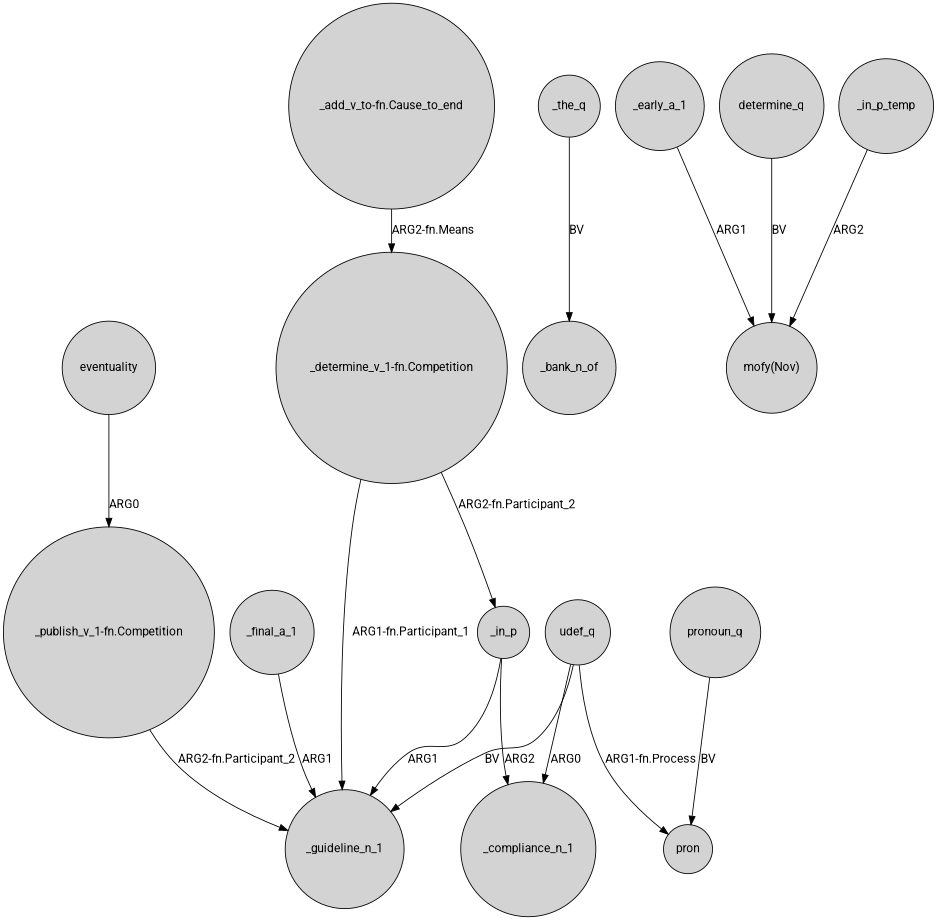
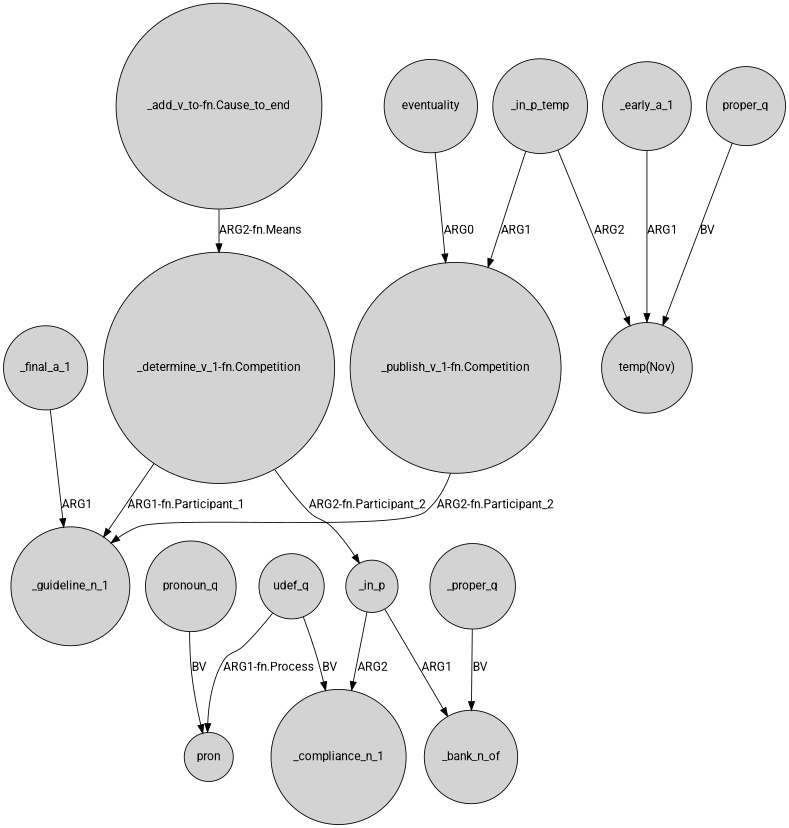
node "_the_q": label "_the_q" -> "_proper_q"
node "determine_q": label "determine_q" -> "proper_q"
edge "_in_p_temp" -> "_publish_v_1-fn.Competition": added, label "ARG1"
node "mofy(Nov)": label "mofy(Nov)" -> "temp(Nov)"
edge "_in_p" -> "_guideline_n_1": now "_in_p" -> "_bank_n_of"
edge "udef_q" -> "_guideline_n_1": removed, label "BV"
edge "udef_q" -> "_compliance_n_1": label "ARG0" -> "BV"
